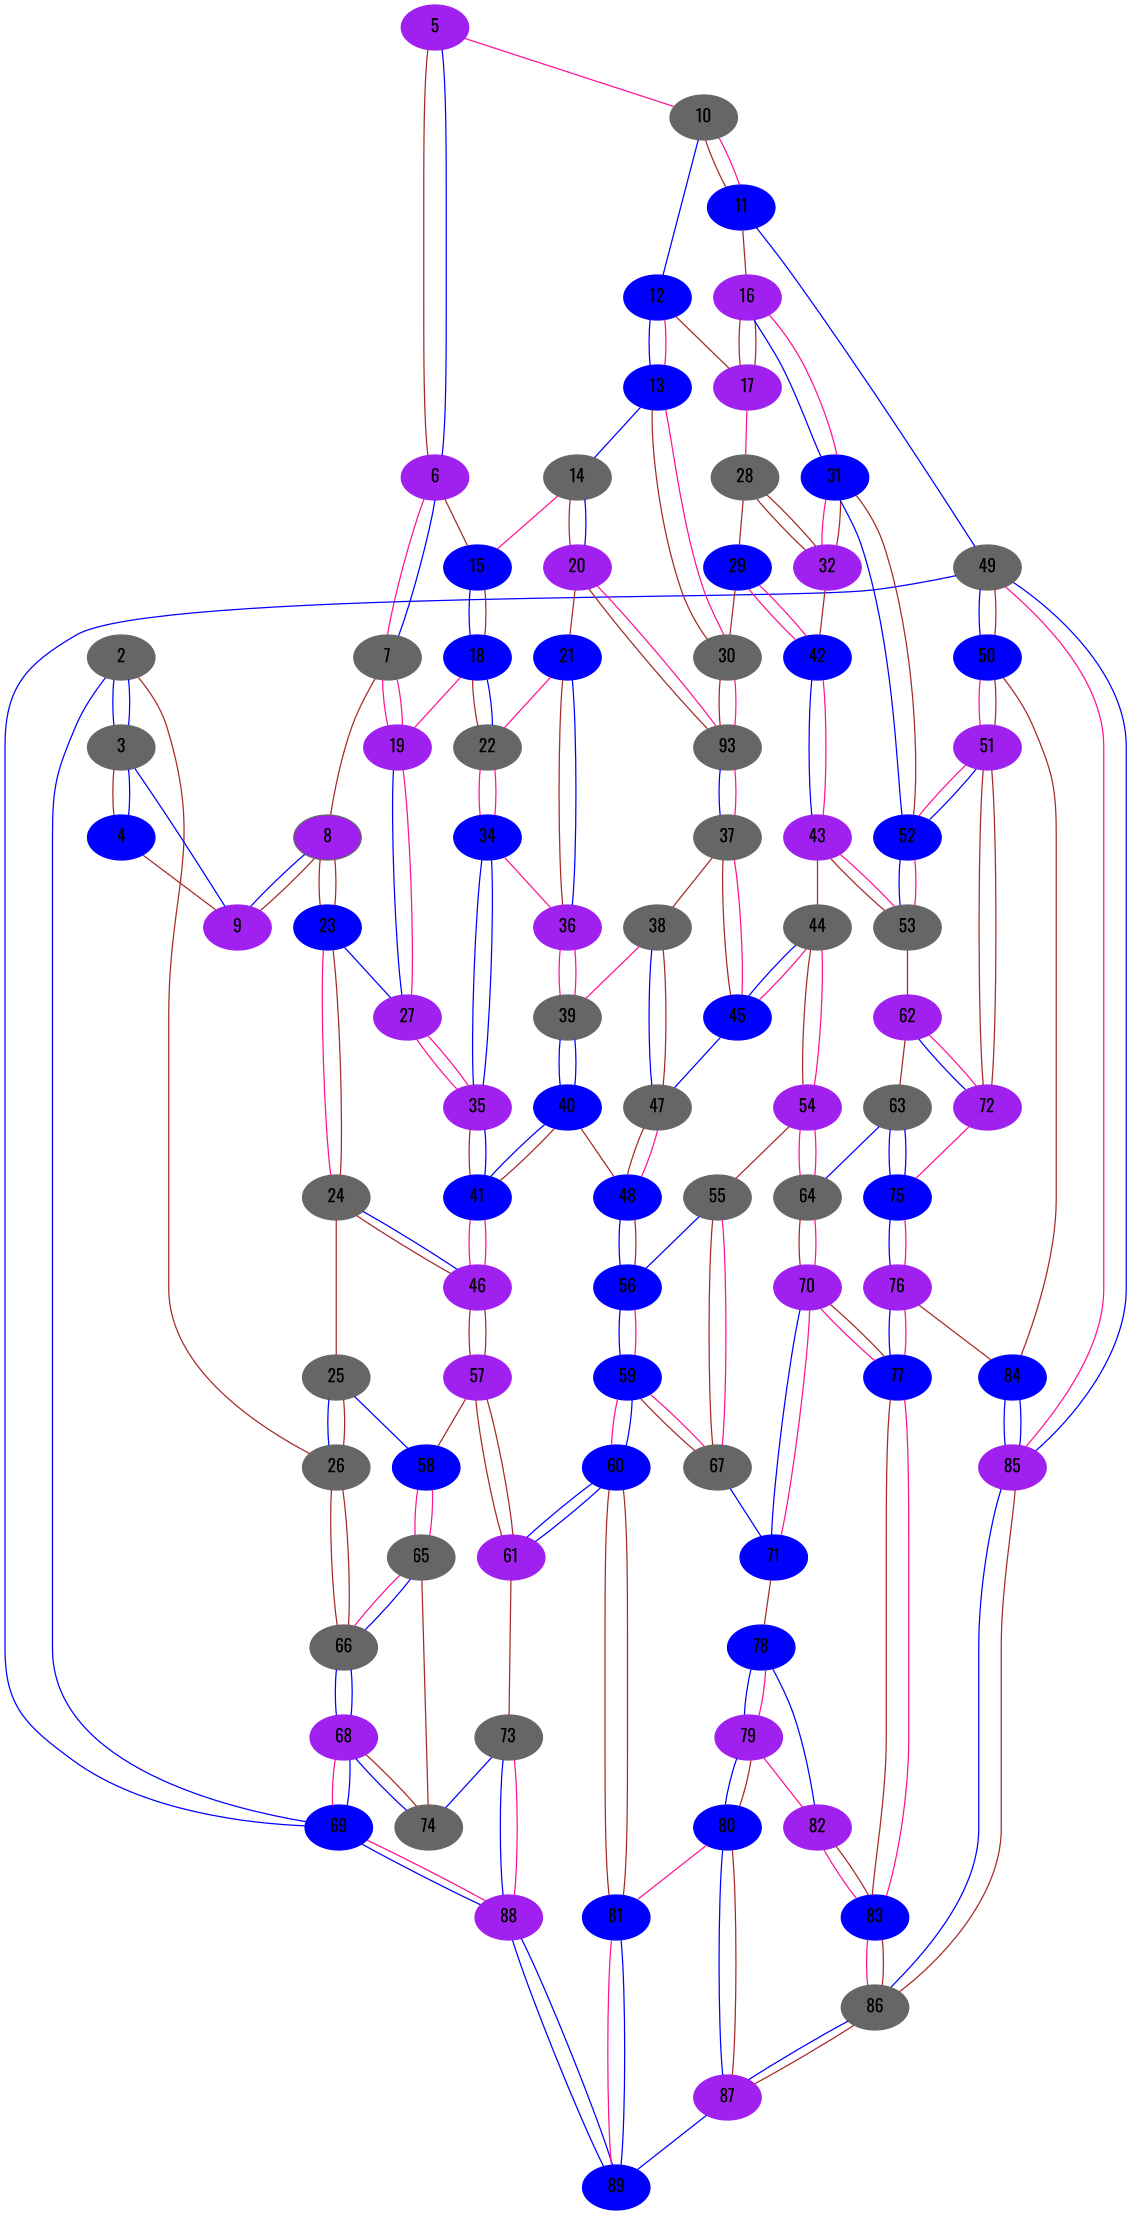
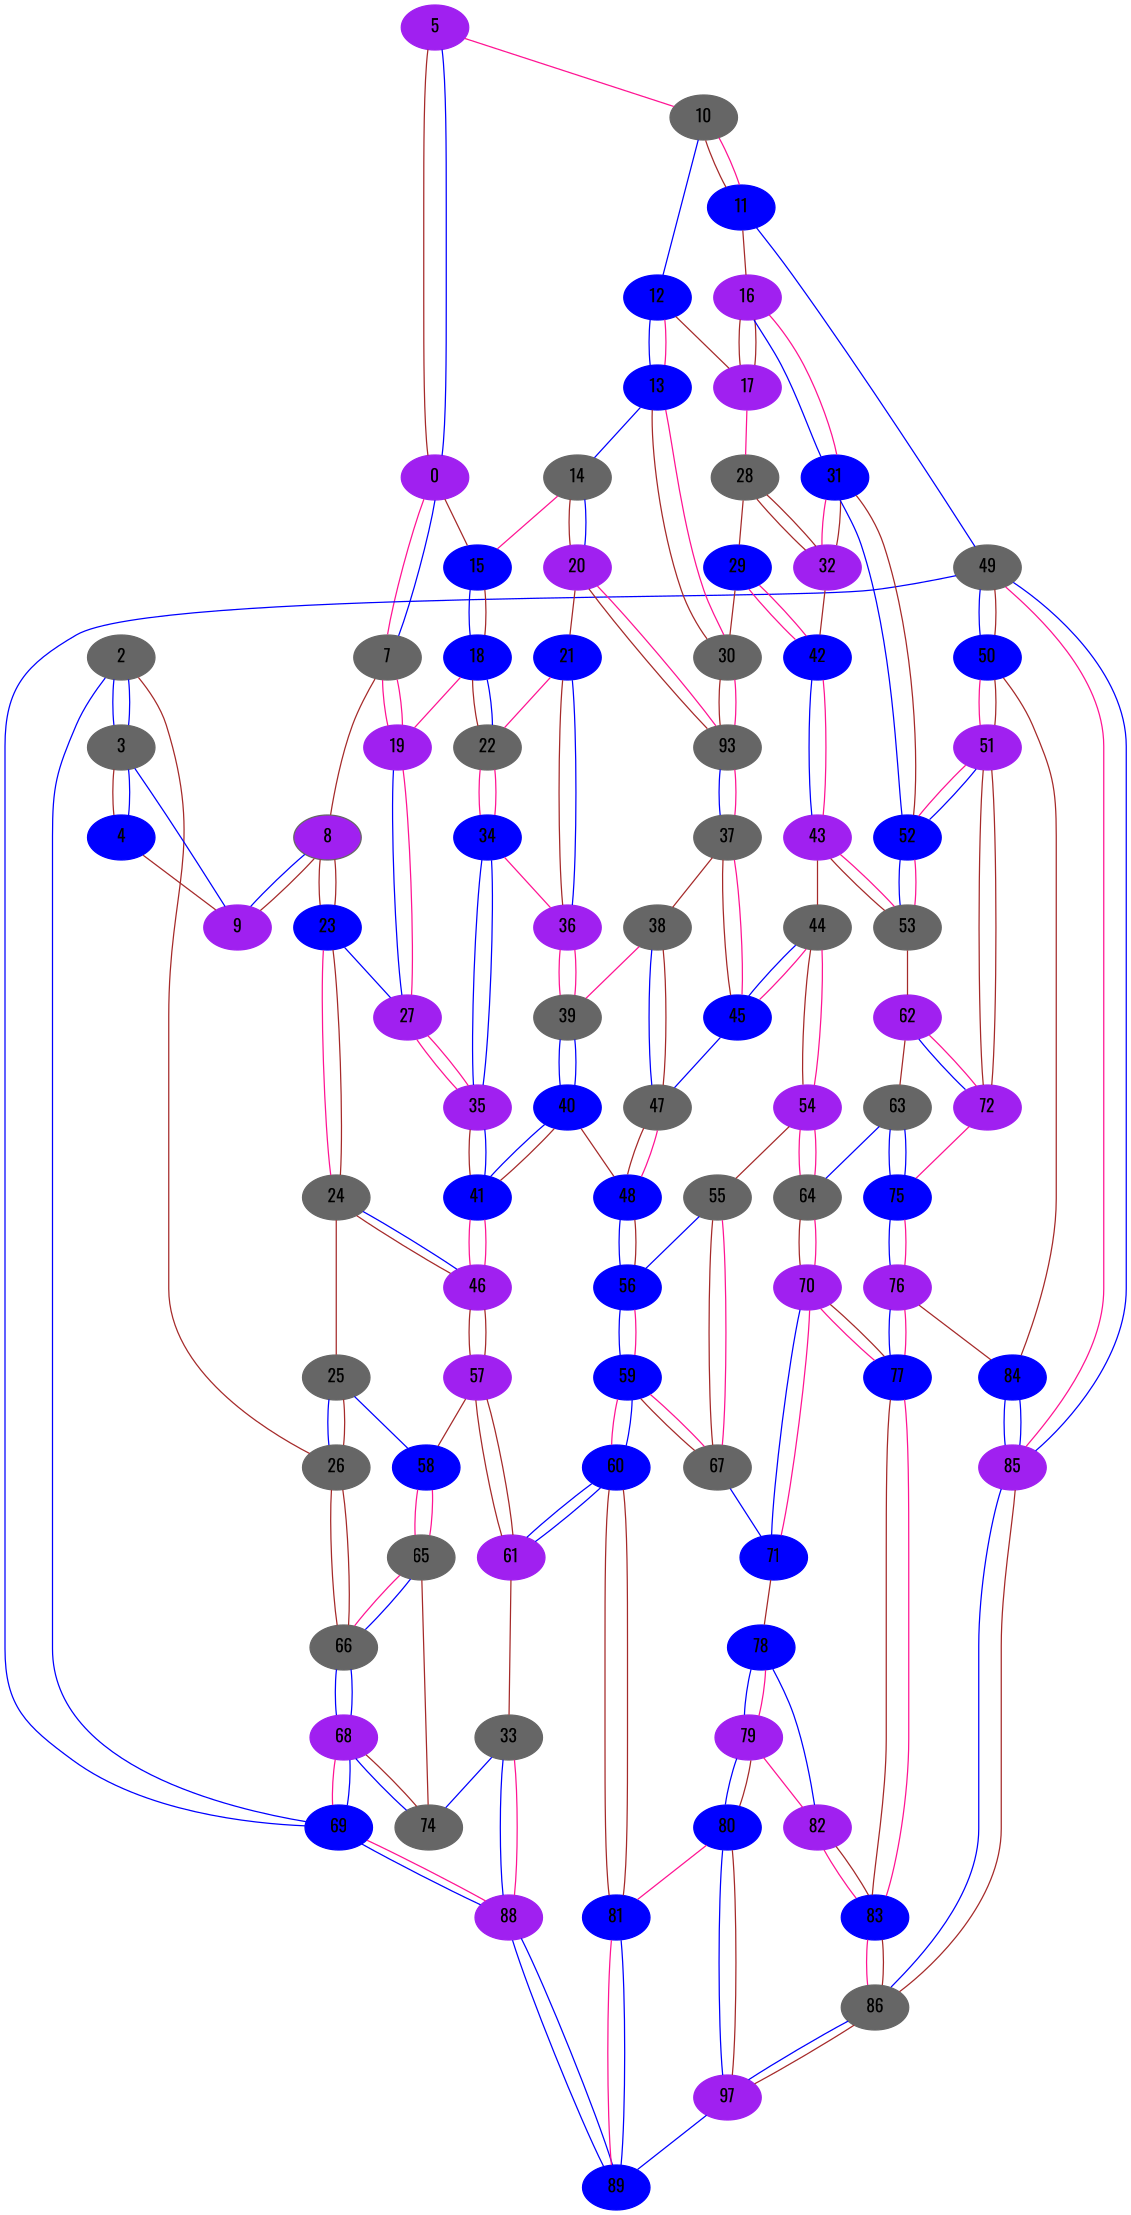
node "6": label "6" -> "0"
node "73": label "73" -> "33"
node "87": label "87" -> "97"
